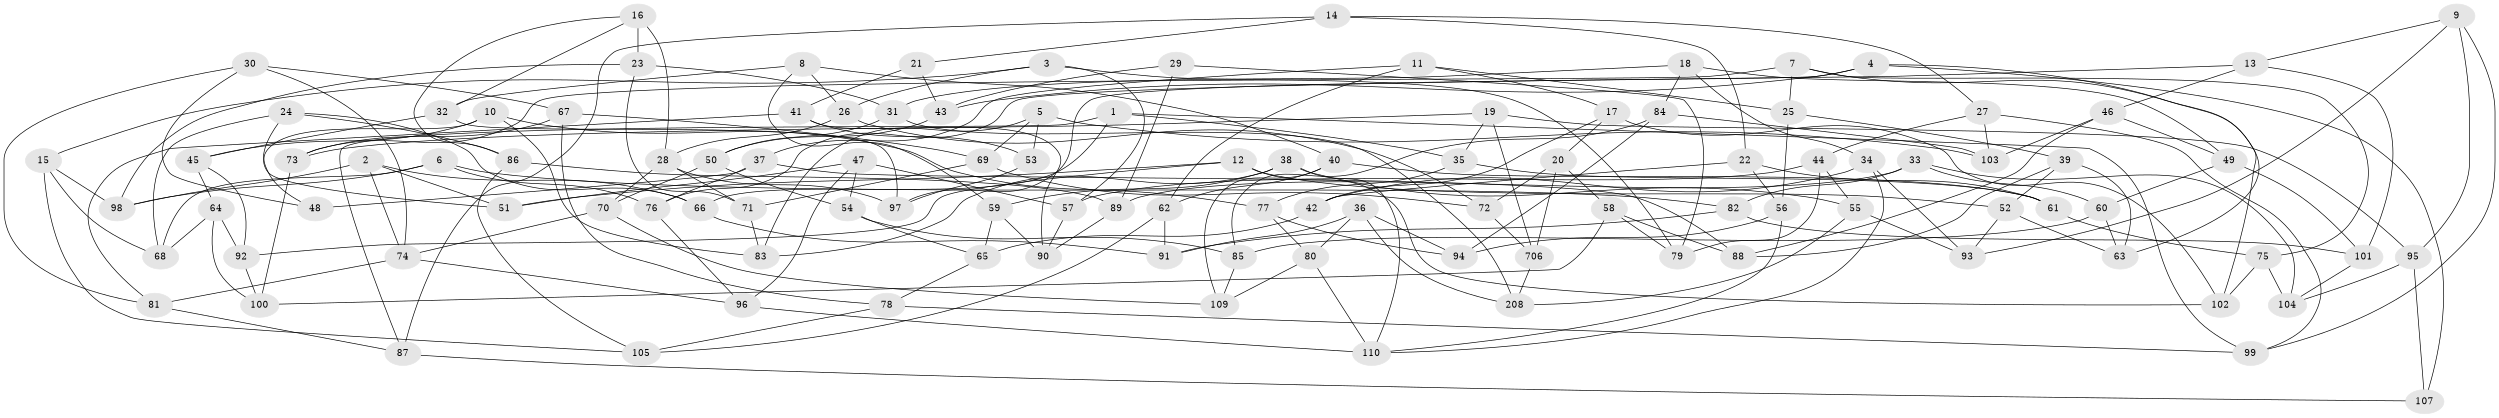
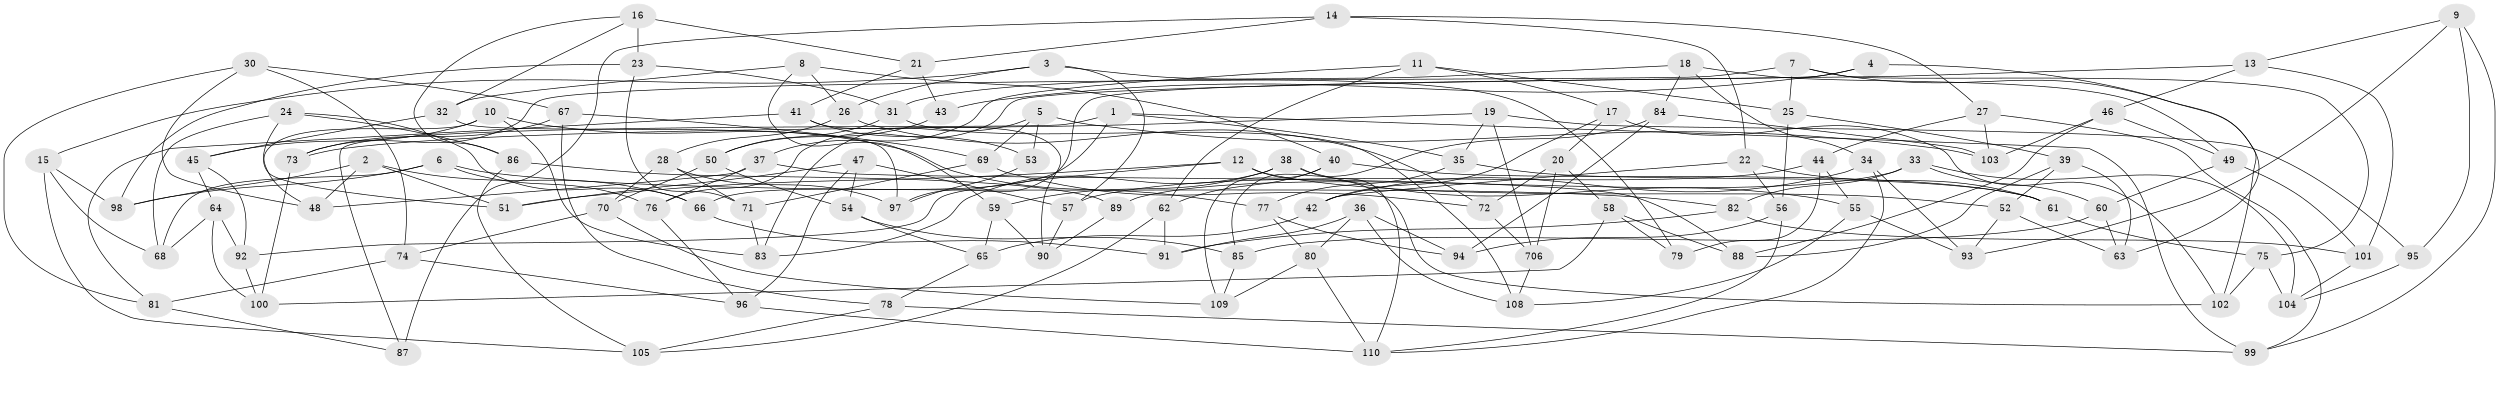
node "29": removed
edge "16" -- "28": now "16" -- "21"
edge "2" -- "74": now "2" -- "48"
node "208": label "208" -> "108"
node "107": removed
